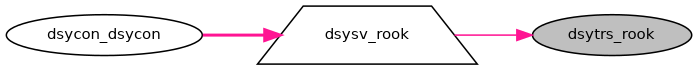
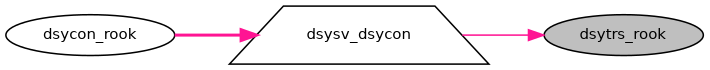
node "dsycon_dsycon": label "dsycon_dsycon" -> "dsycon_rook"
node "dsysv_rook": label "dsysv_rook" -> "dsysv_dsycon"
